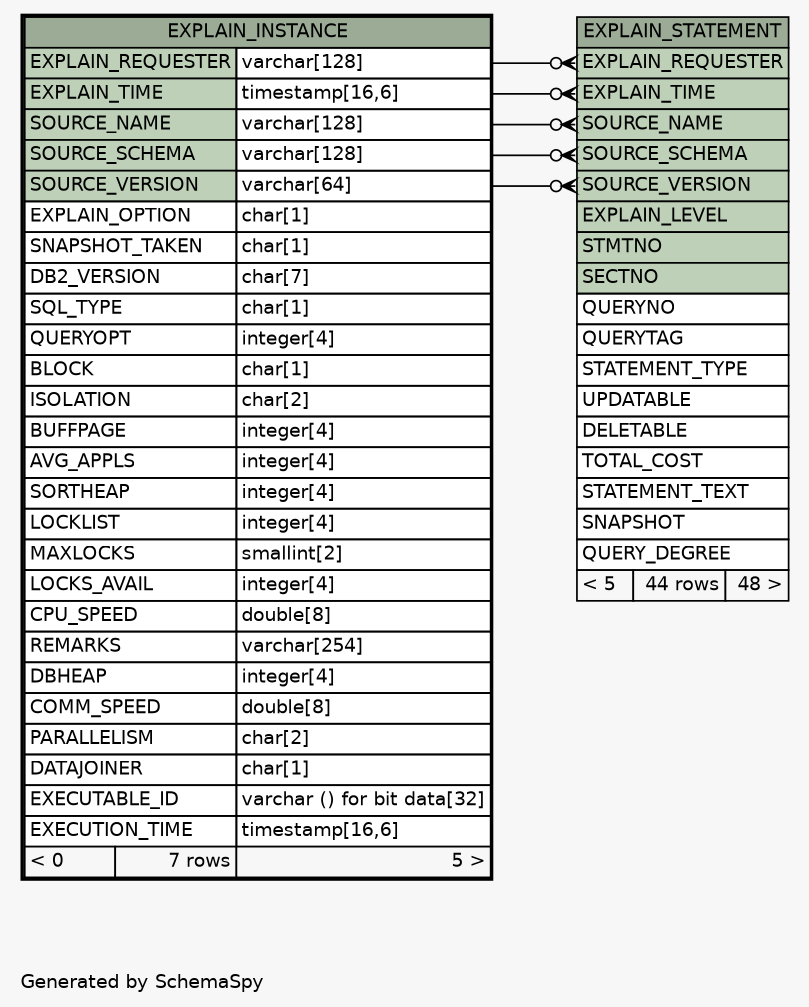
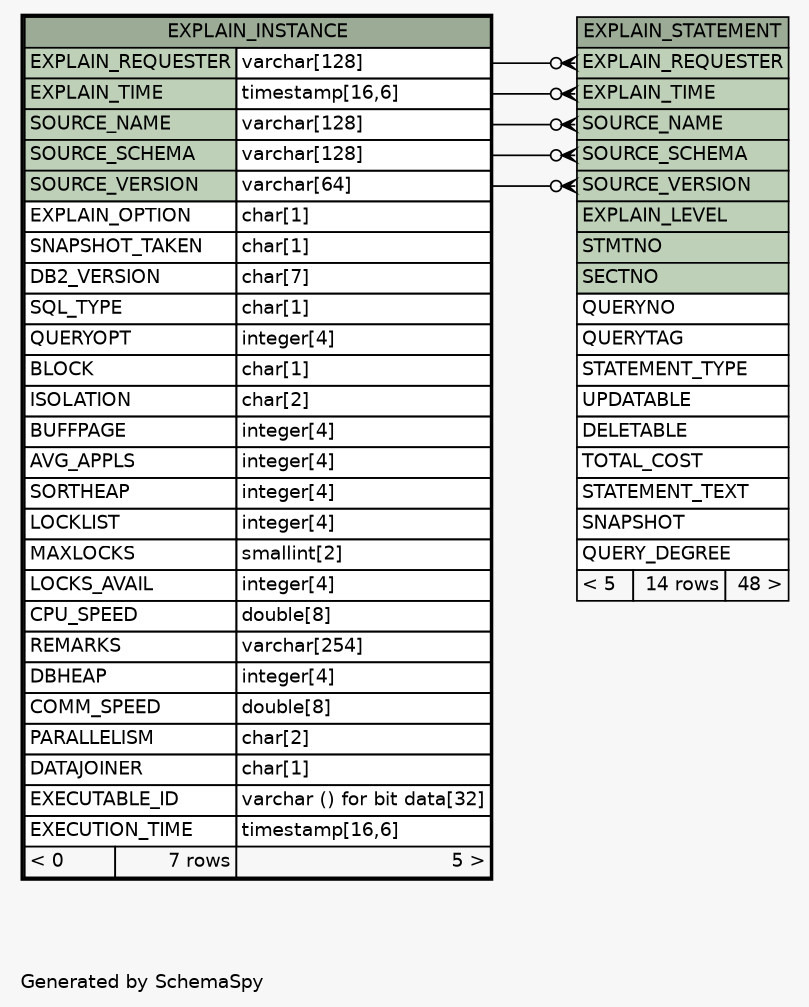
node "EXPLAIN_STATEMENT": text "44 rows" -> "14 rows"
